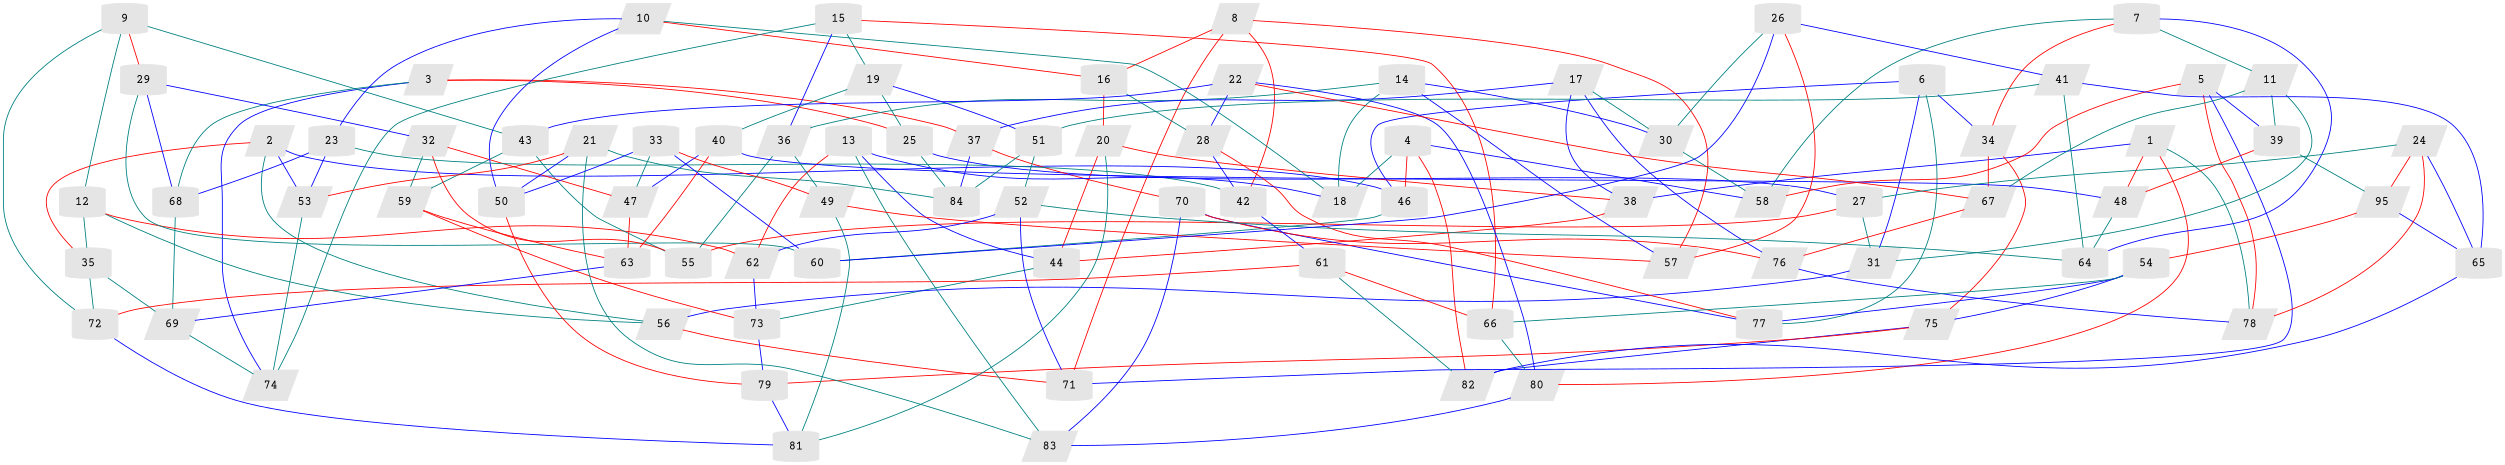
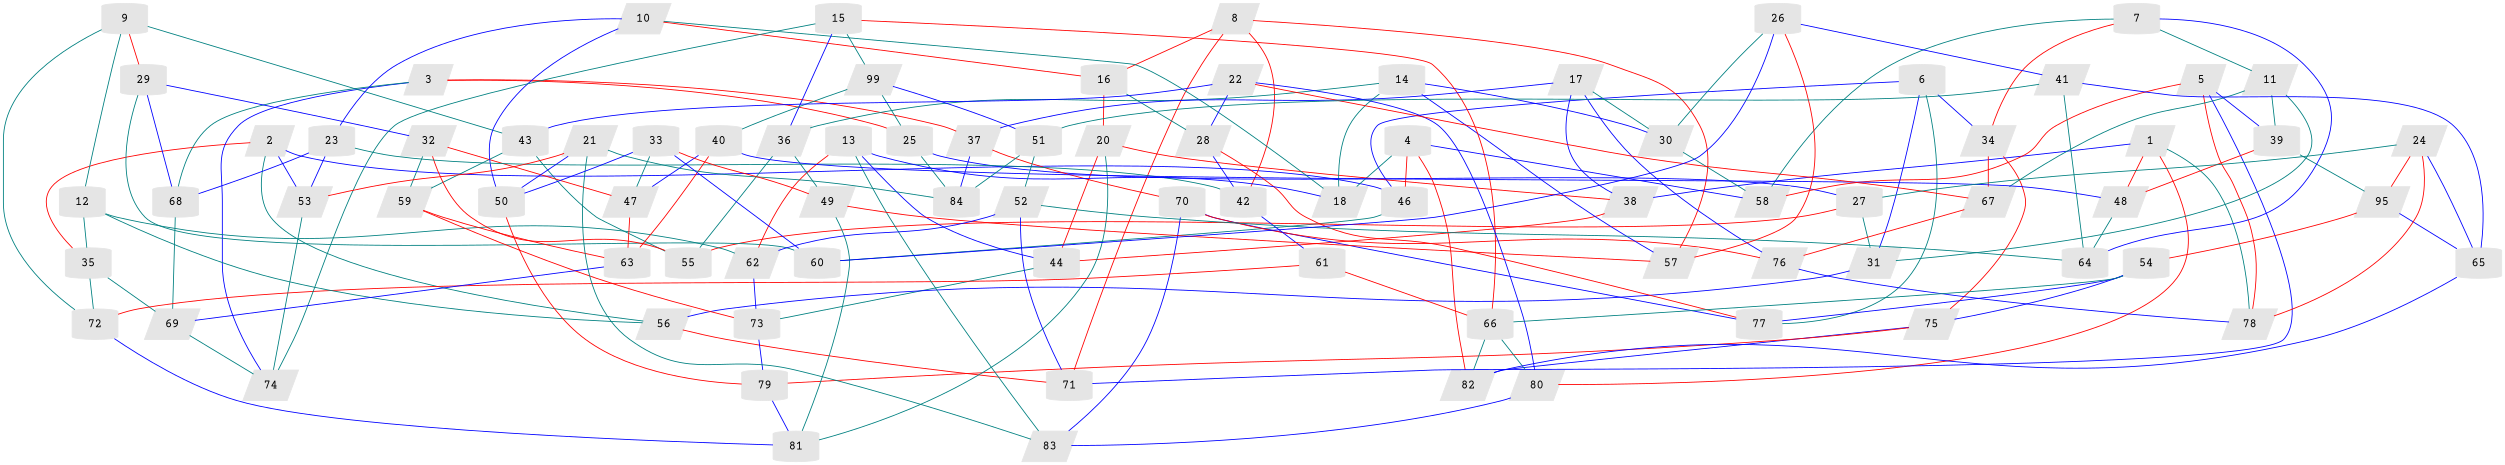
node "19": label "19" -> "99"
edge "12" -- "62": color red -> teal
edge "61" -- "82": now "66" -- "82"
